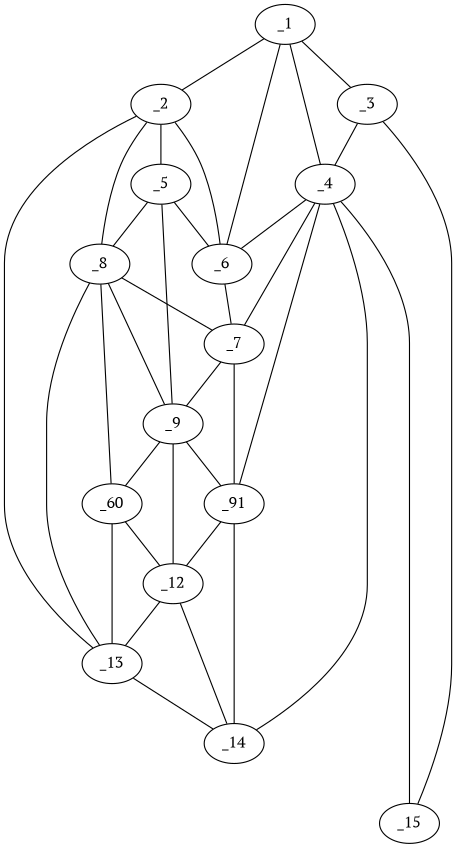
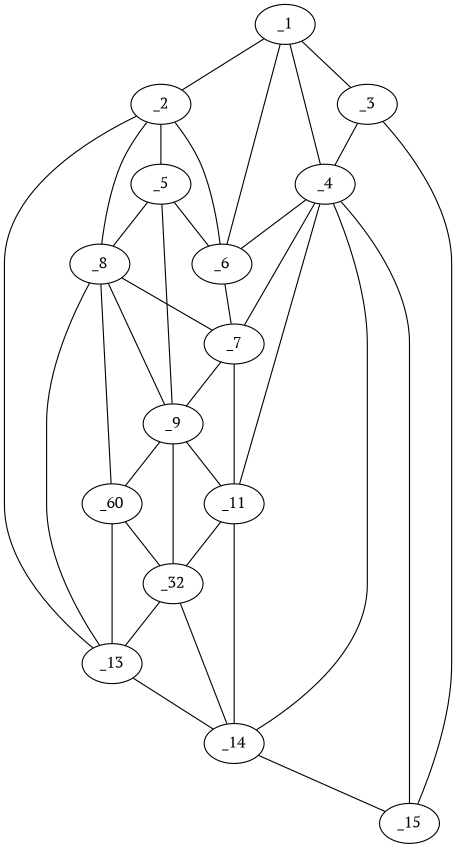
node "_91": label "_91" -> "_11"
node "_12": label "_12" -> "_32"
edge "_14" -- "_15": added
